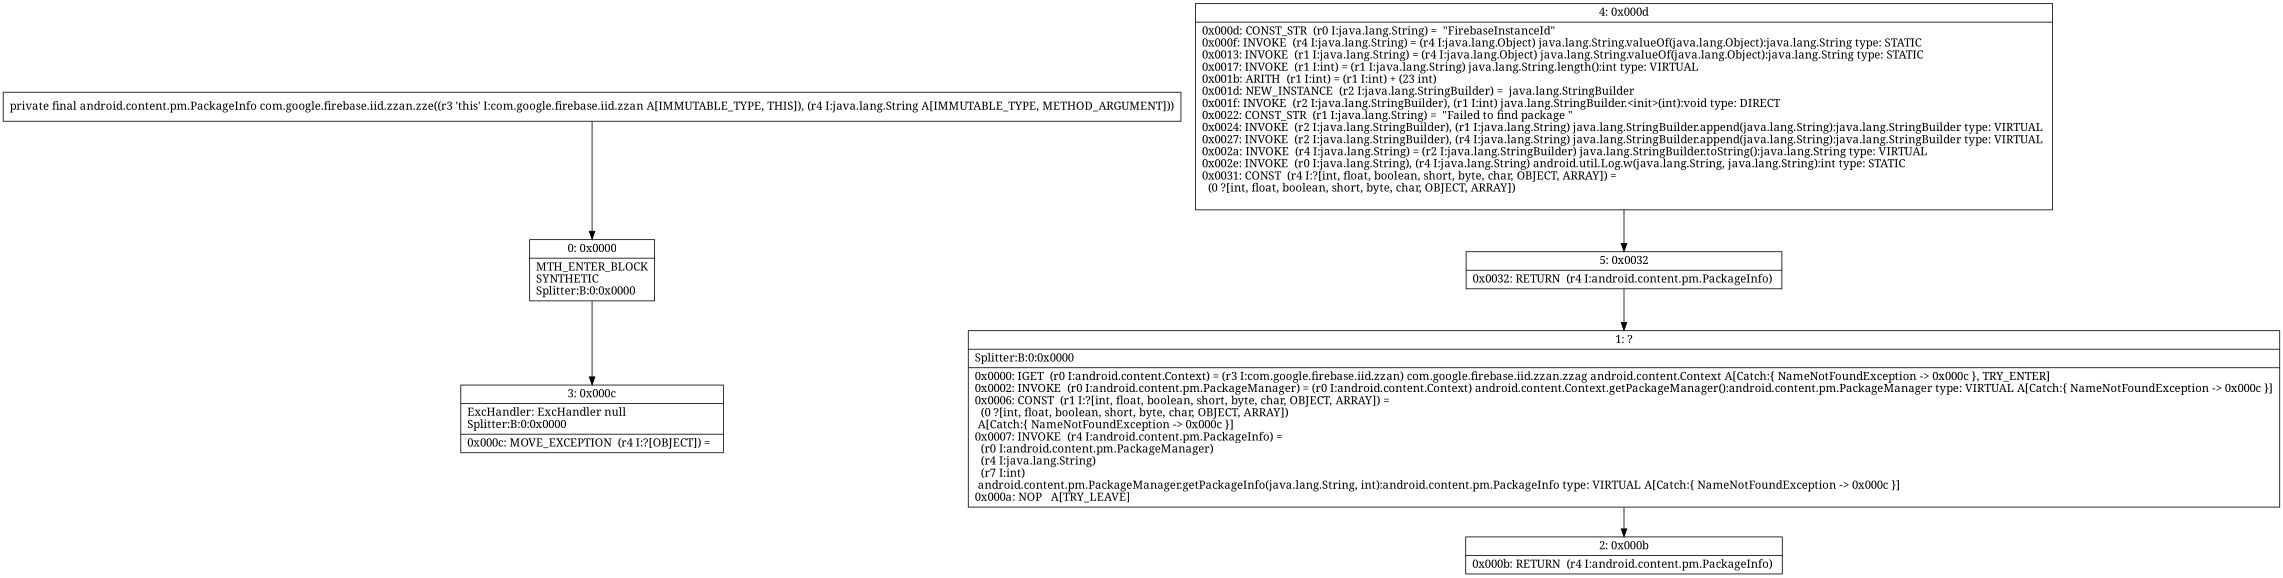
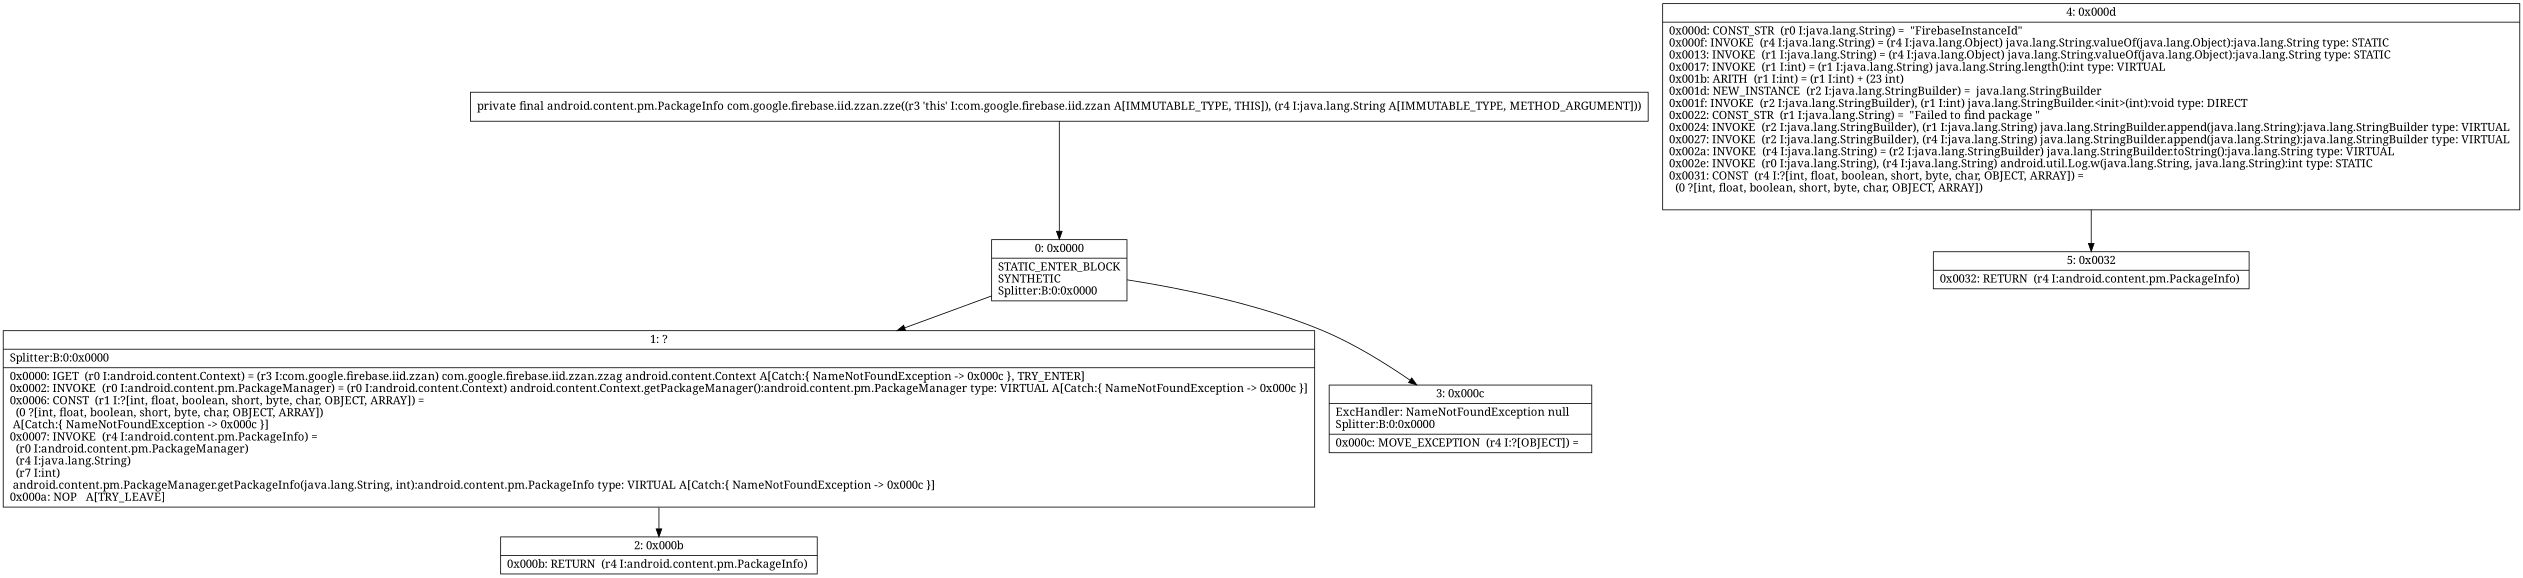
node "0: 0x0000": text "MTH_ENTER_BLOCK" -> "STATIC_ENTER_BLOCK"
edge "5: 0x0032" -> "1: ?": now "0: 0x0000" -> "1: ?"
node "3: 0x000c": text "ExcHandler: ExcHandler null" -> "ExcHandler: NameNotFoundException null"
